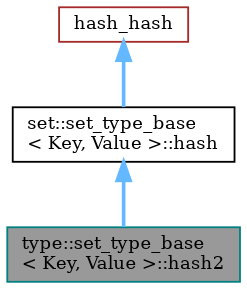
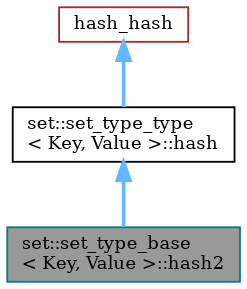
node "set::set_type_base < Key, Value >::hash": label "set::set_type_base < Key, Value >::hash" -> "set::set_type_type < Key, Value >::hash"
node "type::set_type_base < Key, Value >::hash2": label "type::set_type_base < Key, Value >::hash2" -> "set::set_type_base < Key, Value >::hash2"
